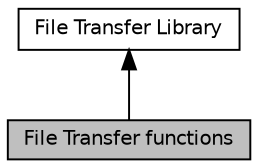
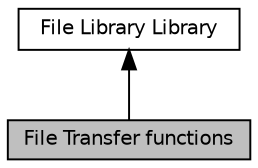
node "File Transfer Library": label "File Transfer Library" -> "File Library Library"
